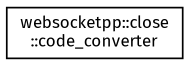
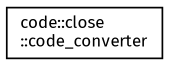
node "websocketpp::close ::code_converter": label "websocketpp::close ::code_converter" -> "code::close ::code_converter"
